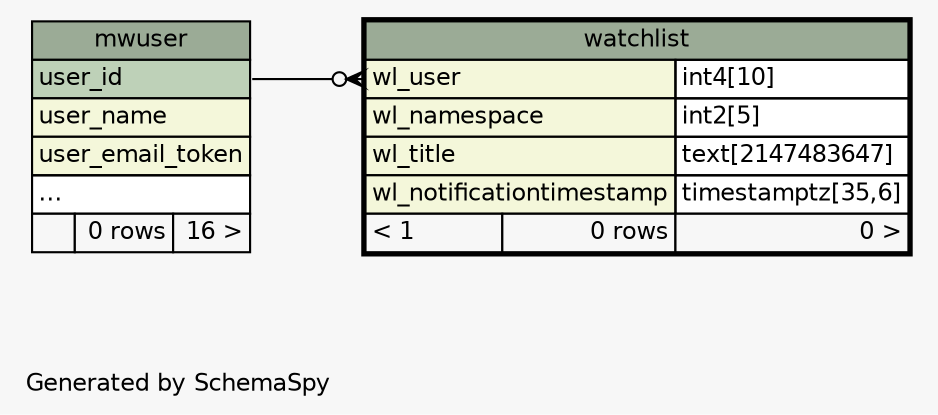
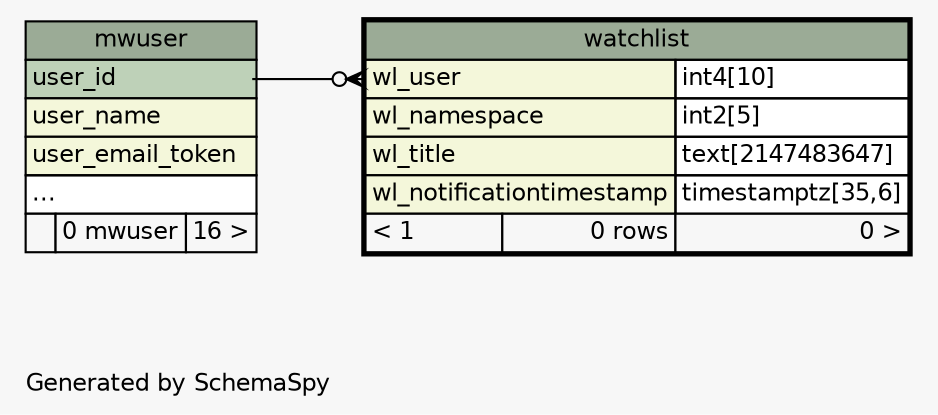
node "mwuser": text "0 rows" -> "0 mwuser"
